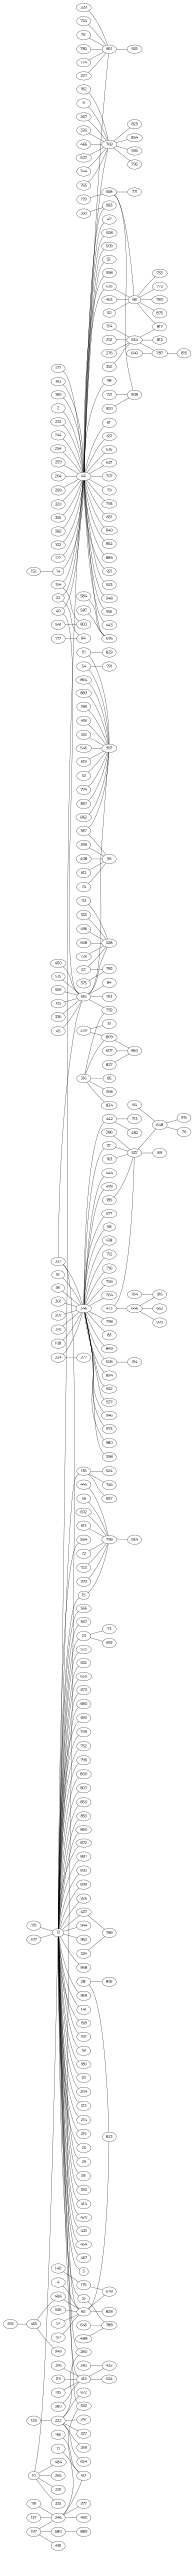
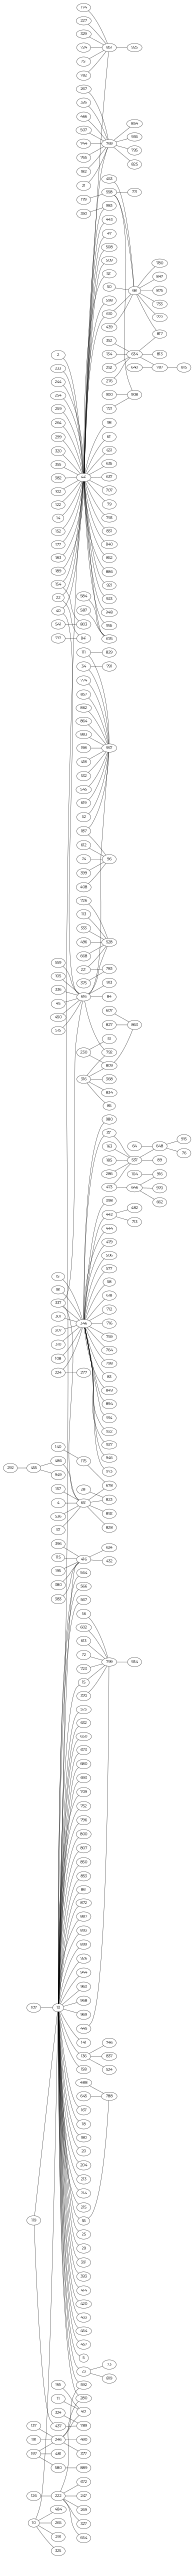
node "847": added
node "439": added
edge "152" -- "14": now "152" -- "441"
edge "506" -- "914": now "346" -- "914"
node "860": label "860" -> "861"
edge "437" -- "13": now "437" -- "119"
edge "281" -- "892": now "651" -- "892"
edge "383" -- "432": now "383" -- "416"
